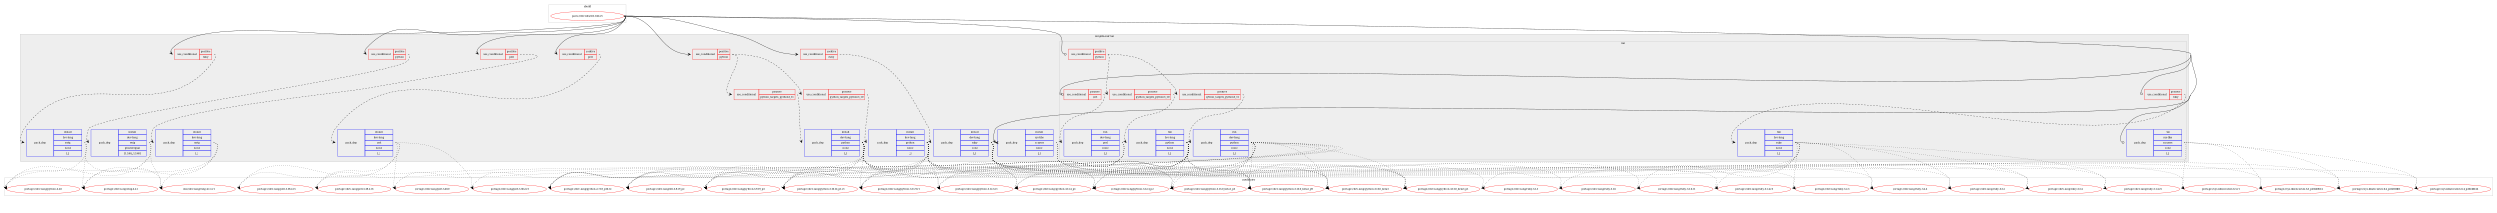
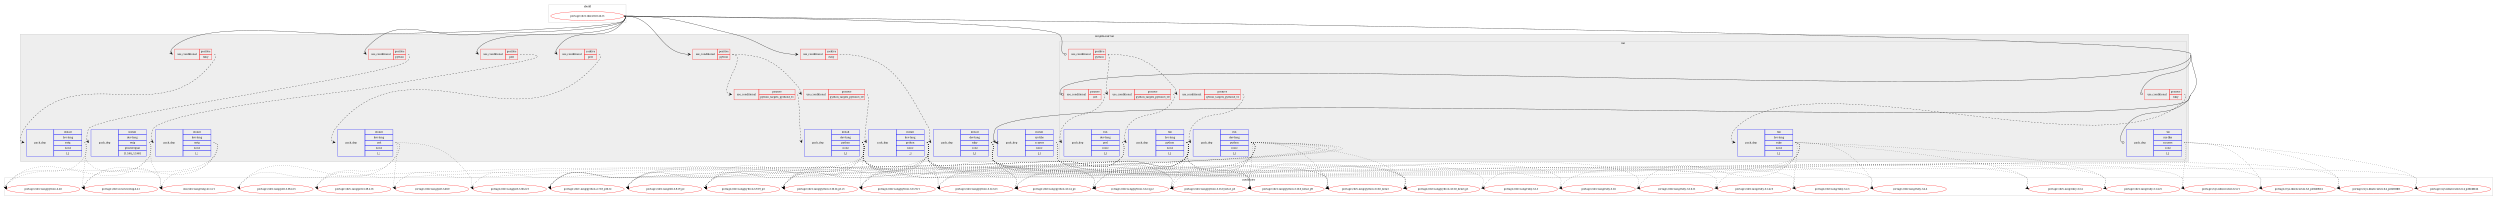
node "pack://dev-libs/stfl-0.24-r5": label "pack://dev-libs/stfl-0.24-r5" -> "portage://dev-libs/stfl-0.24-r5"
node "portage://dev-lang/swig-4.2.1": label "portage://dev-lang/swig-4.2.1" -> "portage://dev-ncurses/swig-4.2.1"
node "portage://dev-lang/ruby-3.3.2": removed
